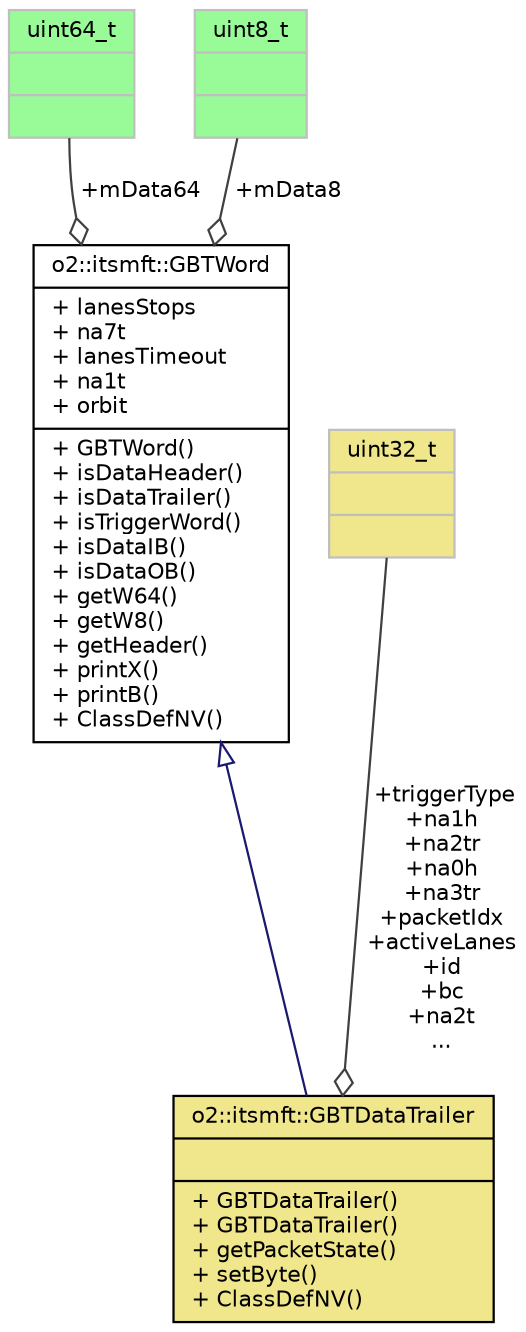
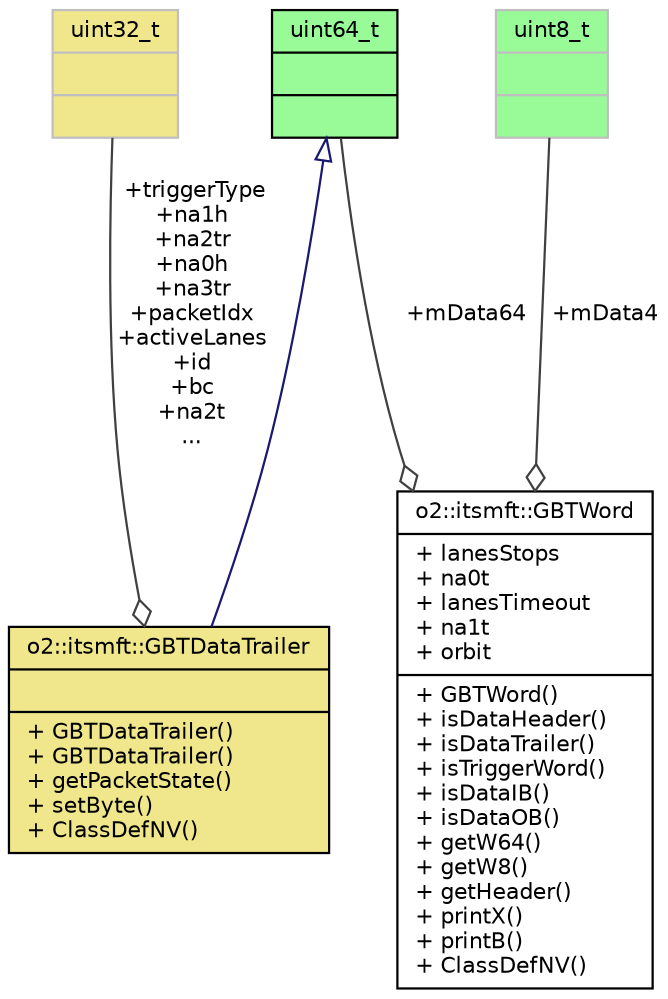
node "uint64_t": color grey75 -> black
edge "uint8_t" -> "o2::itsmft::GBTWord": label " +mData8" -> " +mData4"
node "o2::itsmft::GBTWord": text "+ na7t" -> "+ na0t"
edge "o2::itsmft::GBTDataTrailer" -> "o2::itsmft::GBTWord": now "o2::itsmft::GBTDataTrailer" -> "uint64_t"
